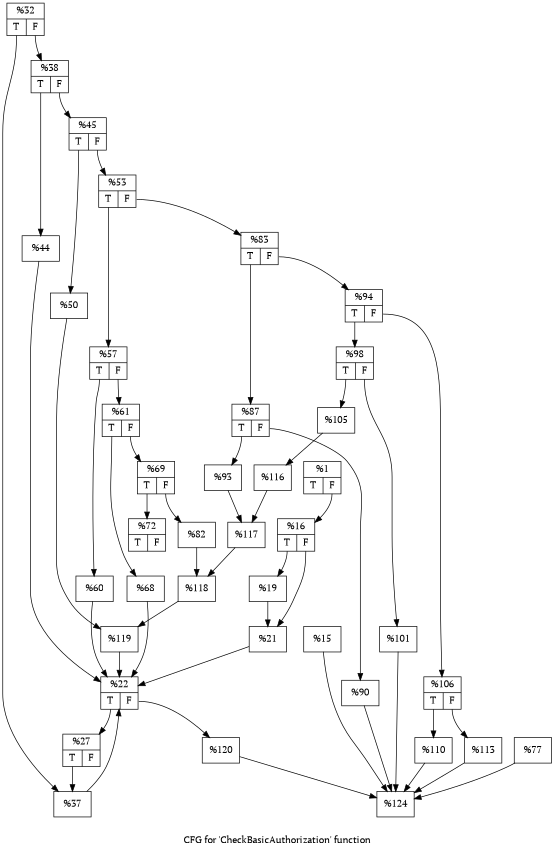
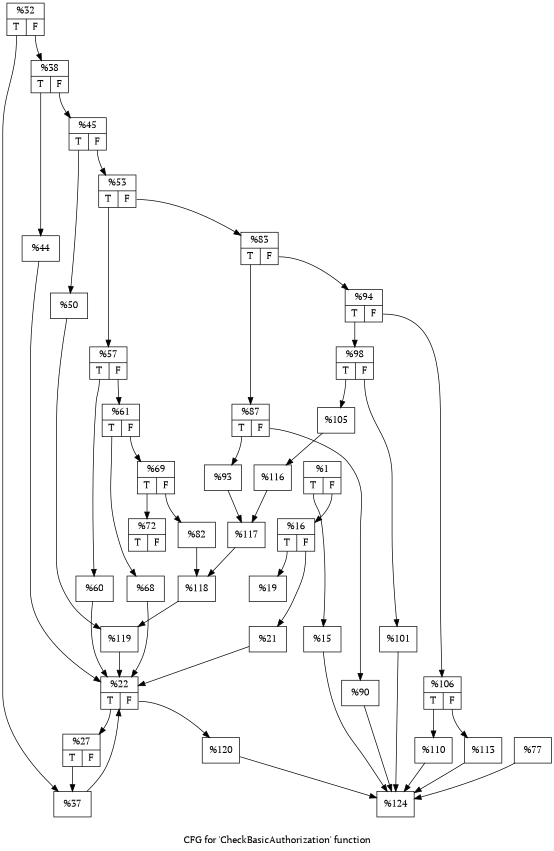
edge "%1" -> "%15": added
edge "%19" -> "%21": removed
